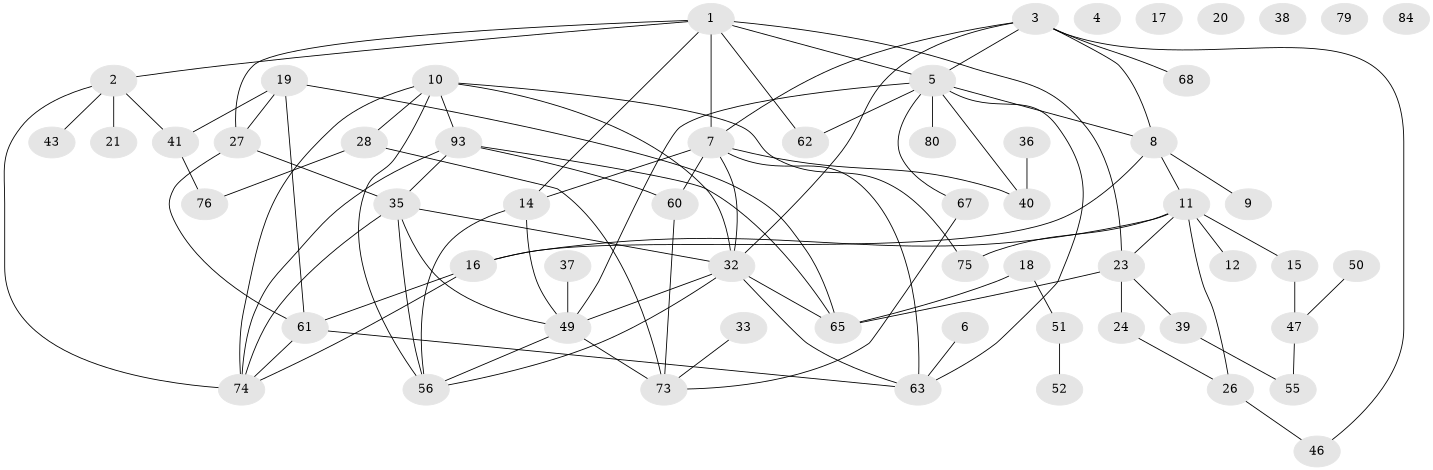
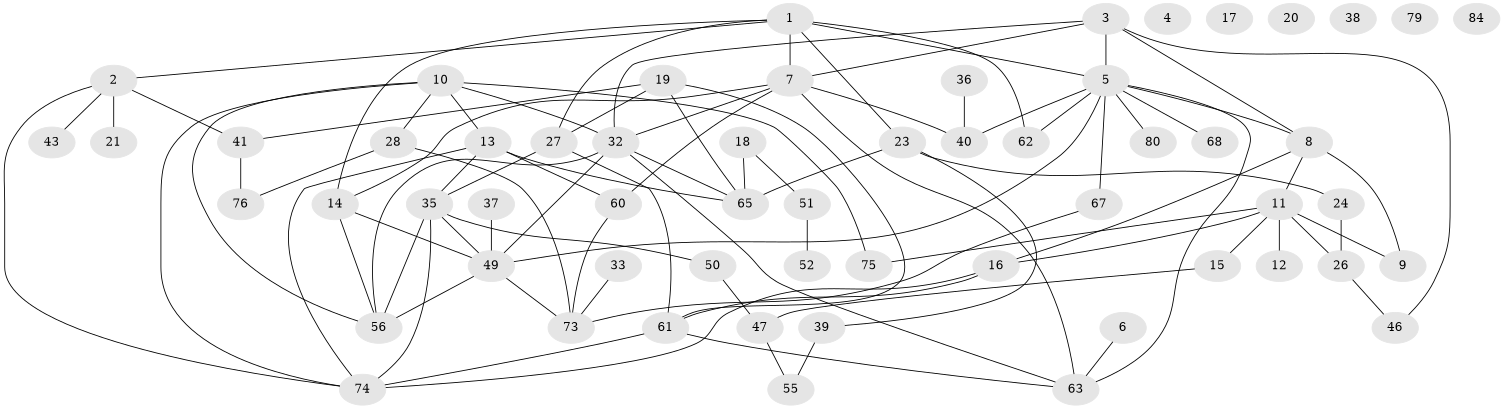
edge "3" -- "68": now "5" -- "68"
node "93": label "93" -> "13"
edge "35" -- "32": now "35" -- "50"
edge "11" -- "23": now "11" -- "9"
